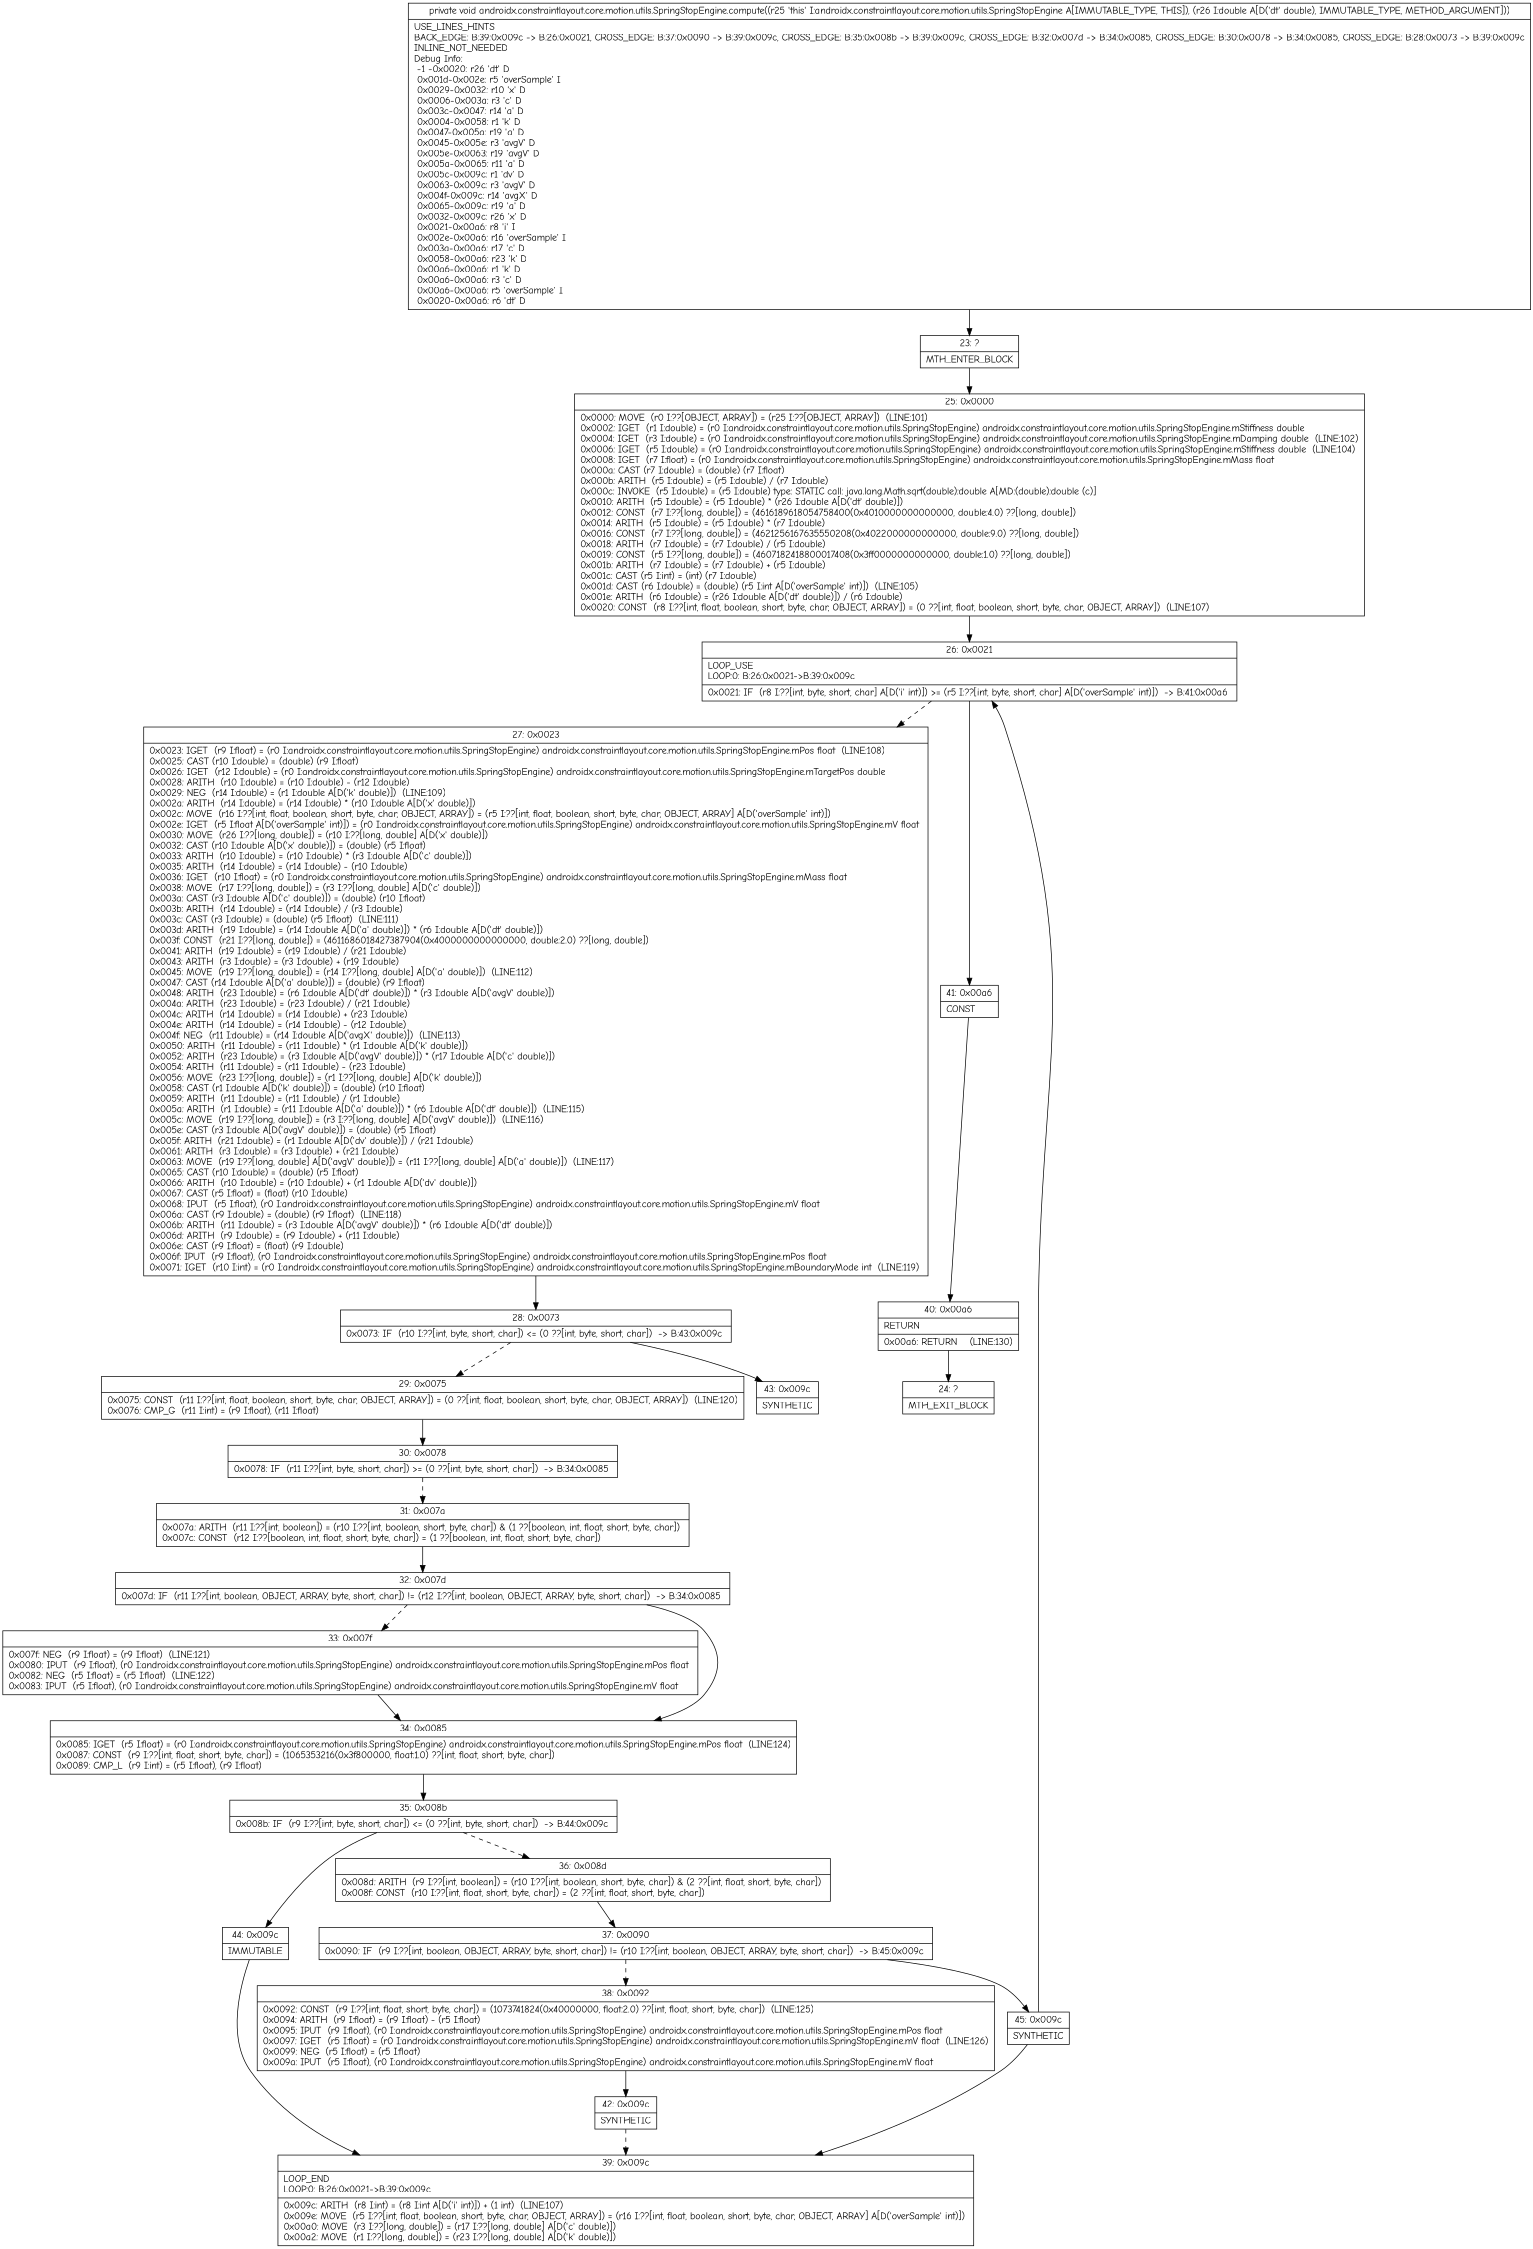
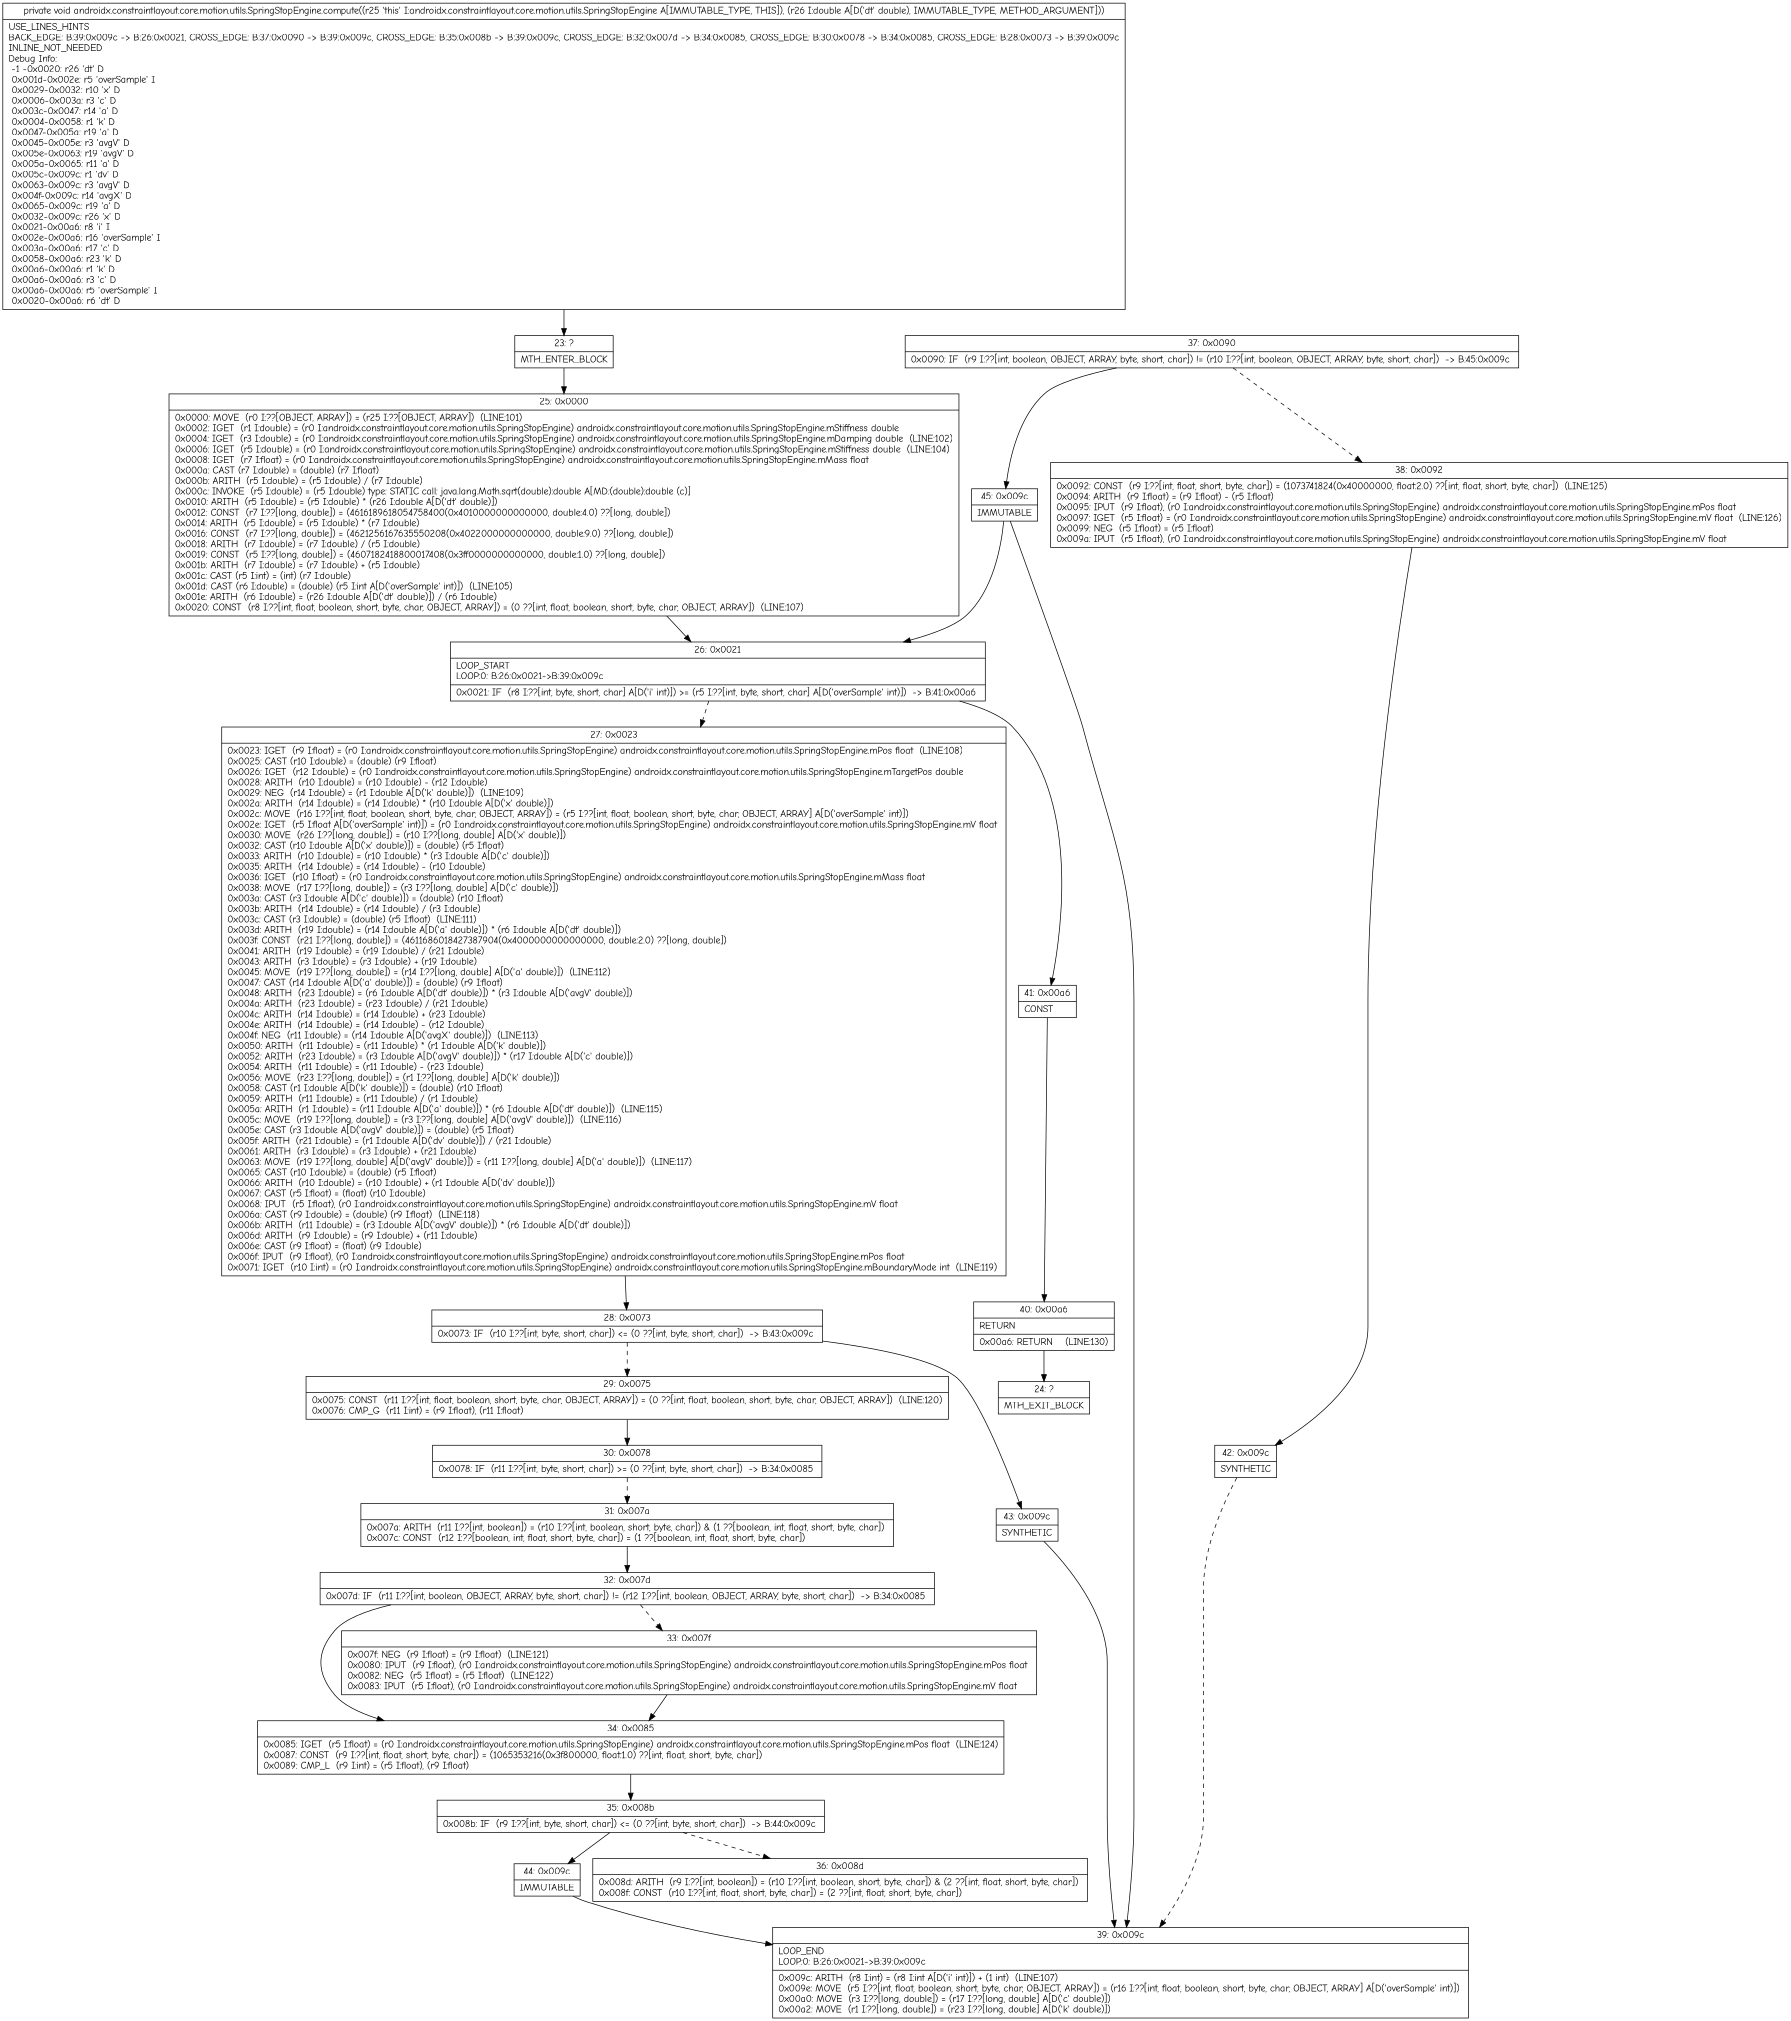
node "26: 0x0021": text "LOOP_USE" -> "LOOP_START"
edge "43: 0x009c" -> "39: 0x009c": added
edge "36: 0x008d" -> "37: 0x0090": removed
node "45: 0x009c": text "SYNTHETIC" -> "IMMUTABLE"
